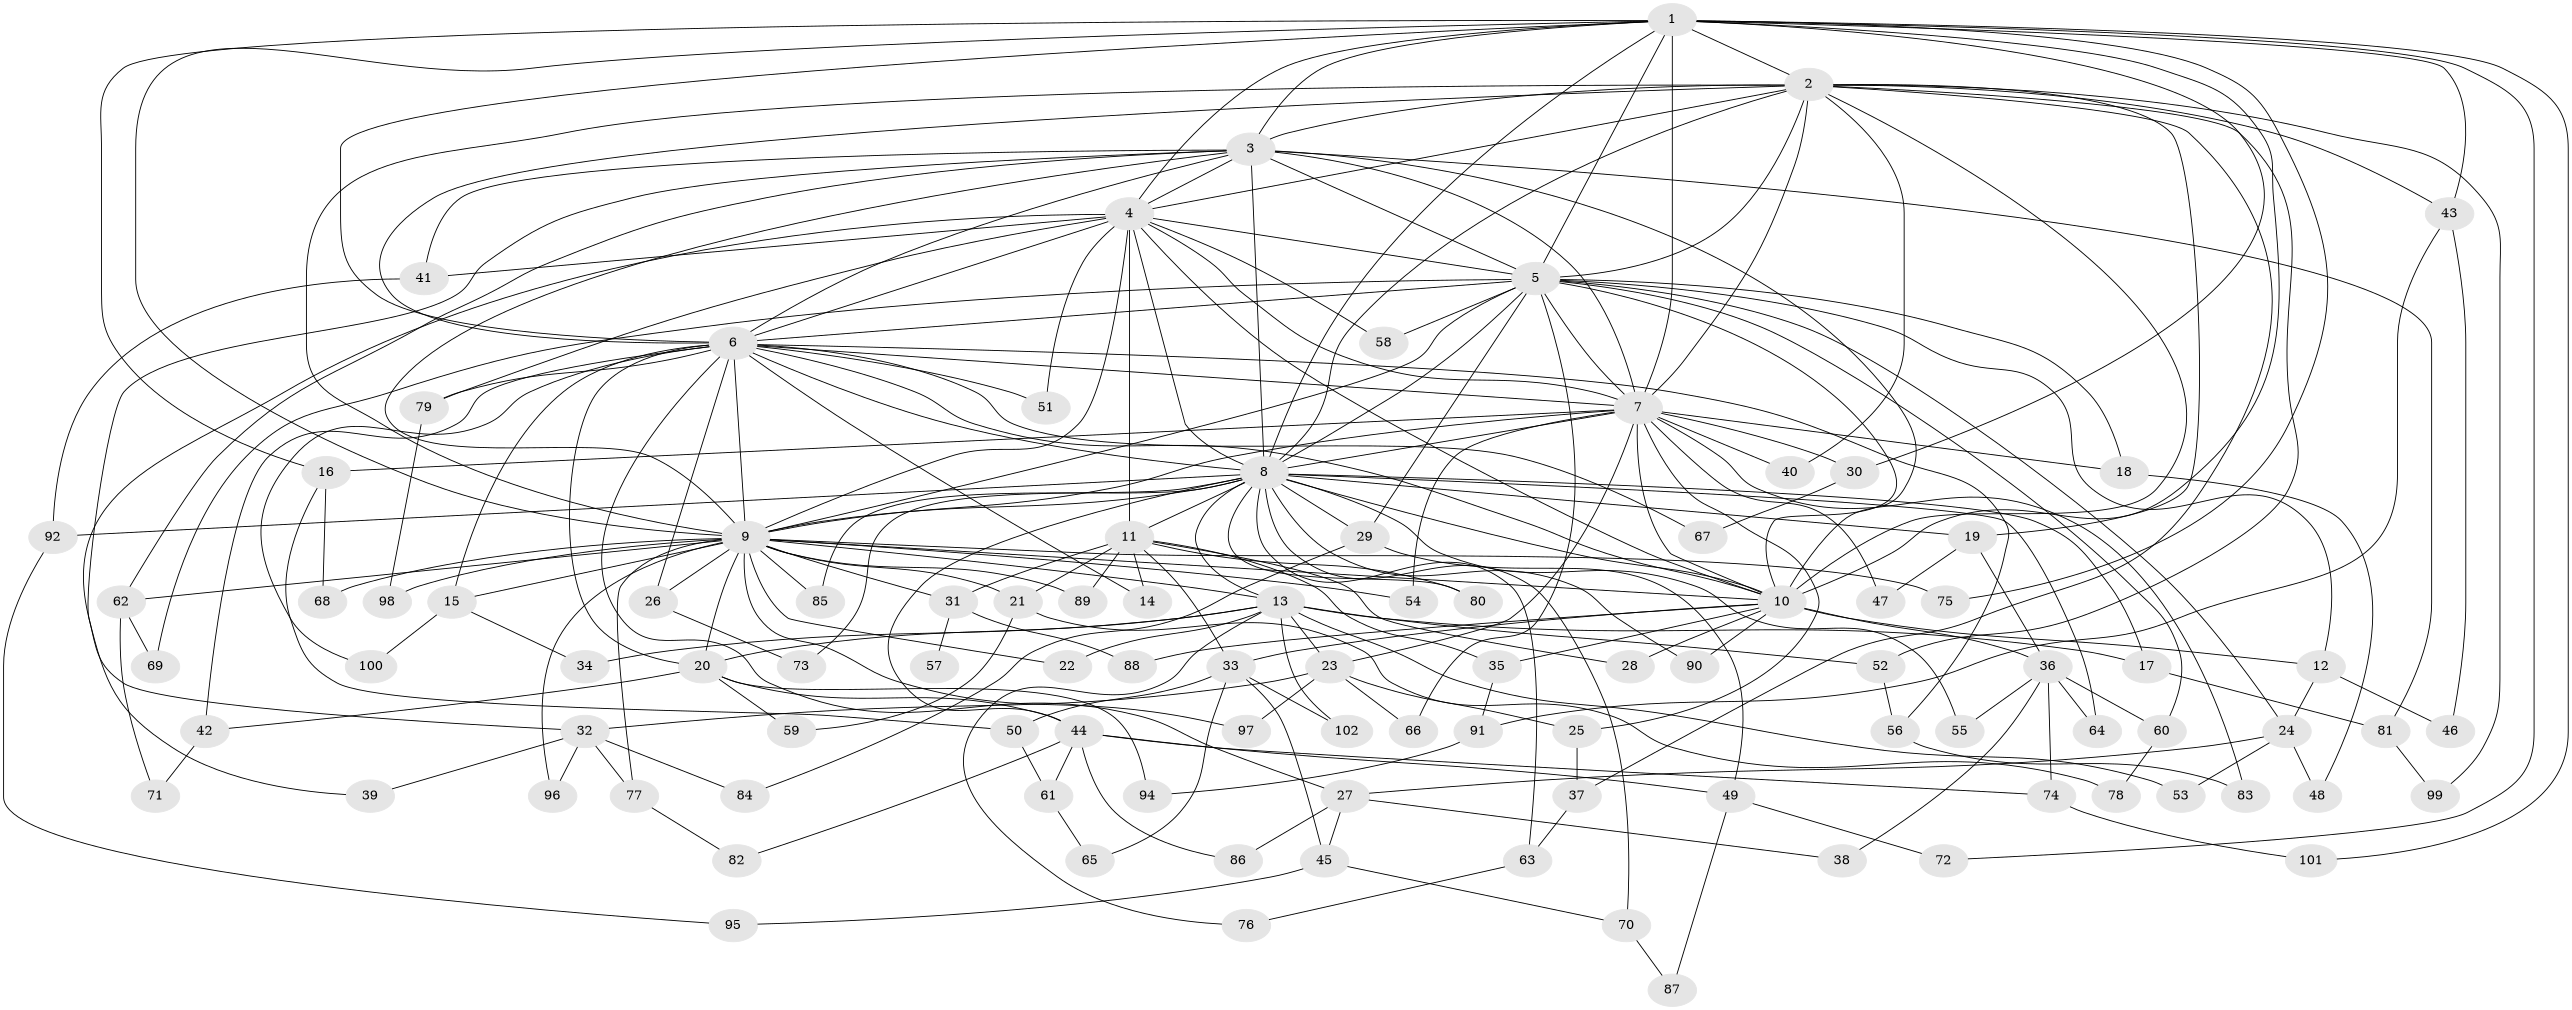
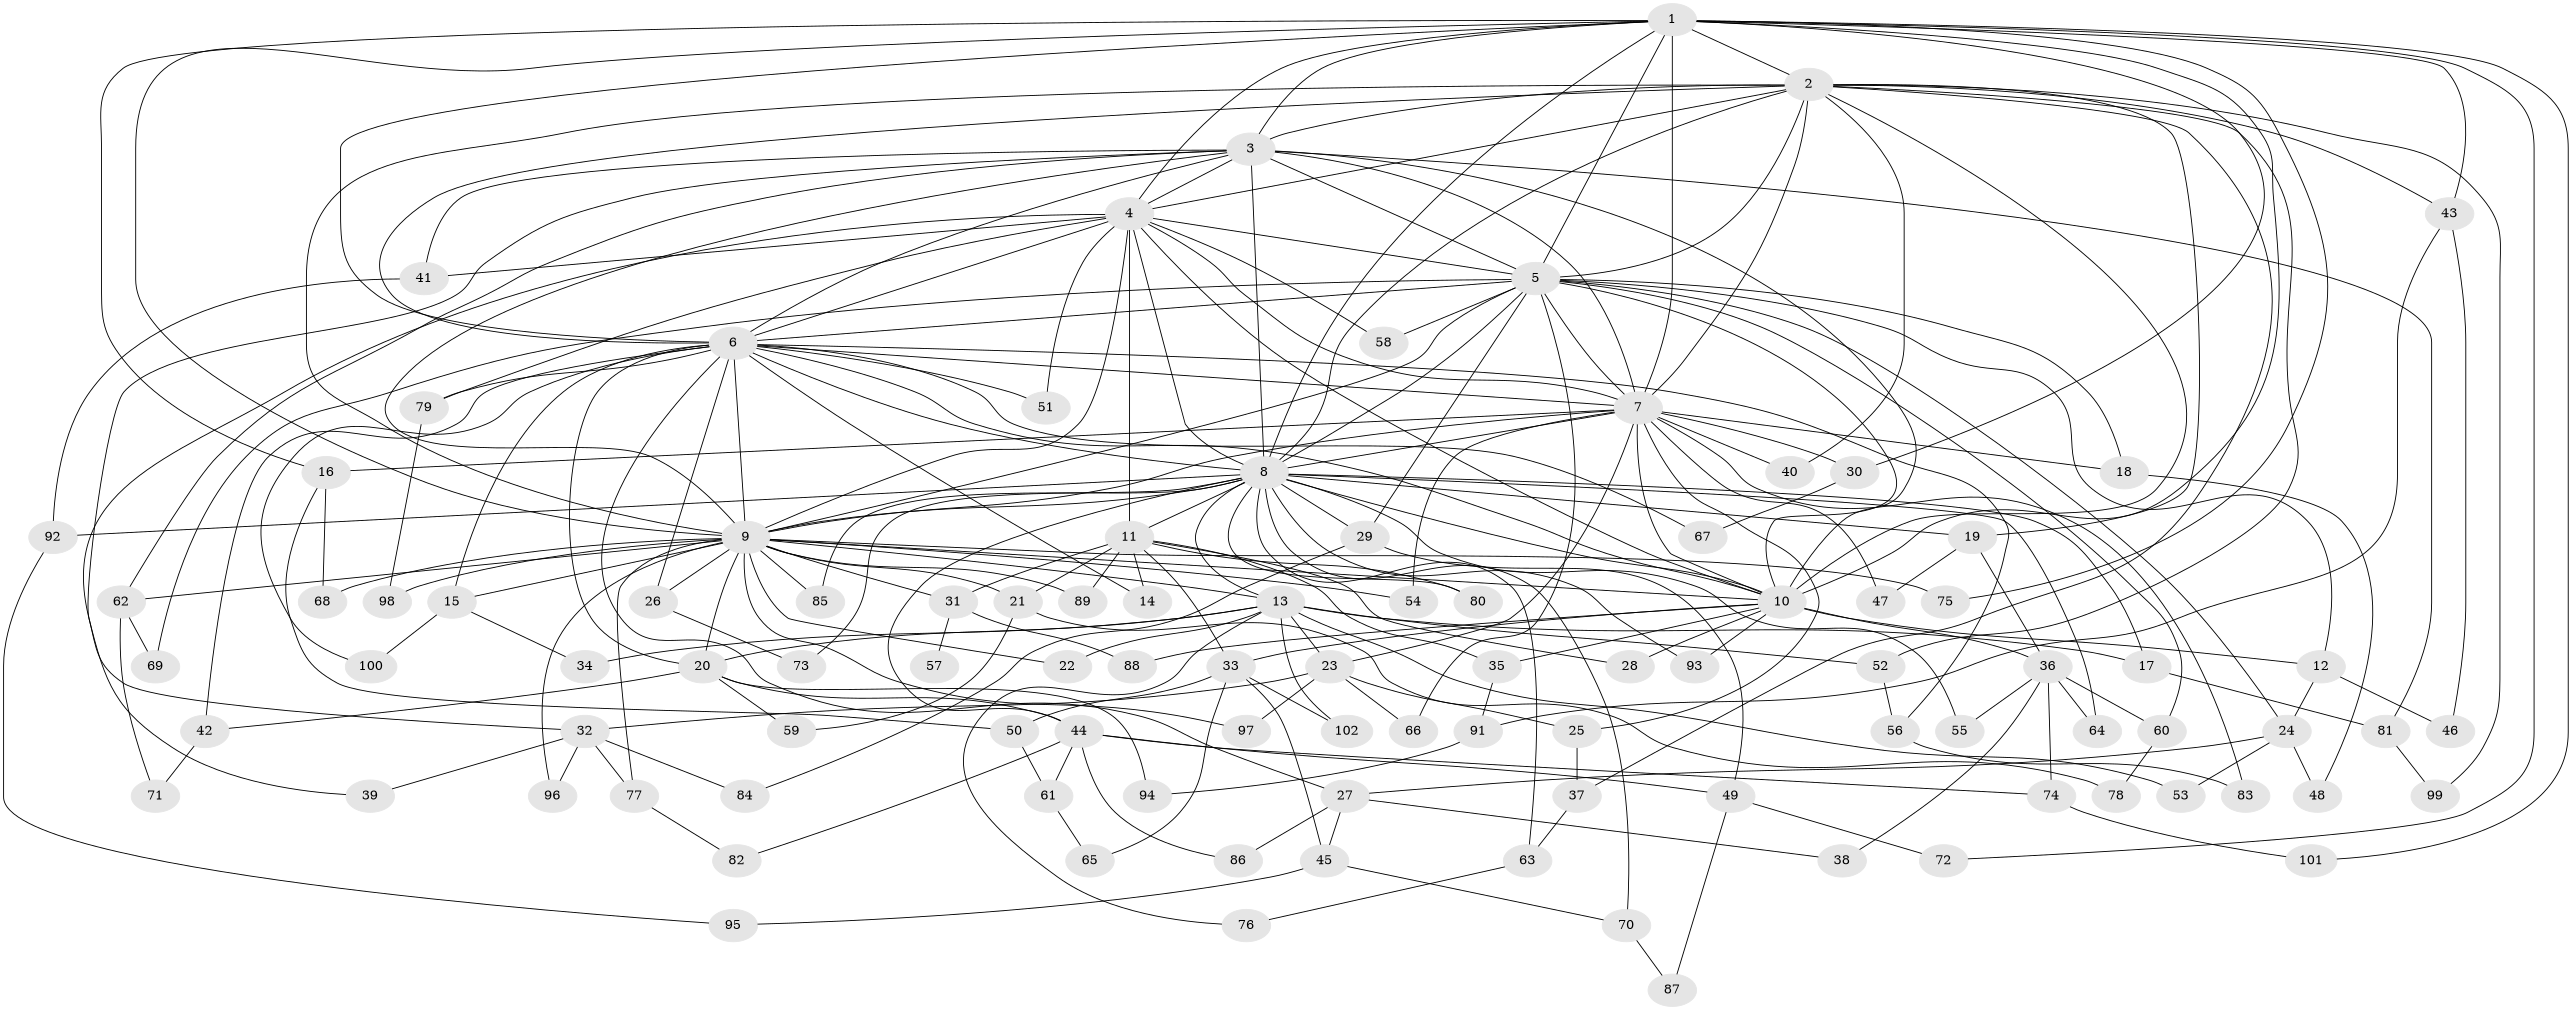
node "90": label "90" -> "93"
